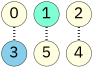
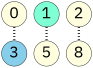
node "4": label "4" -> "8"
